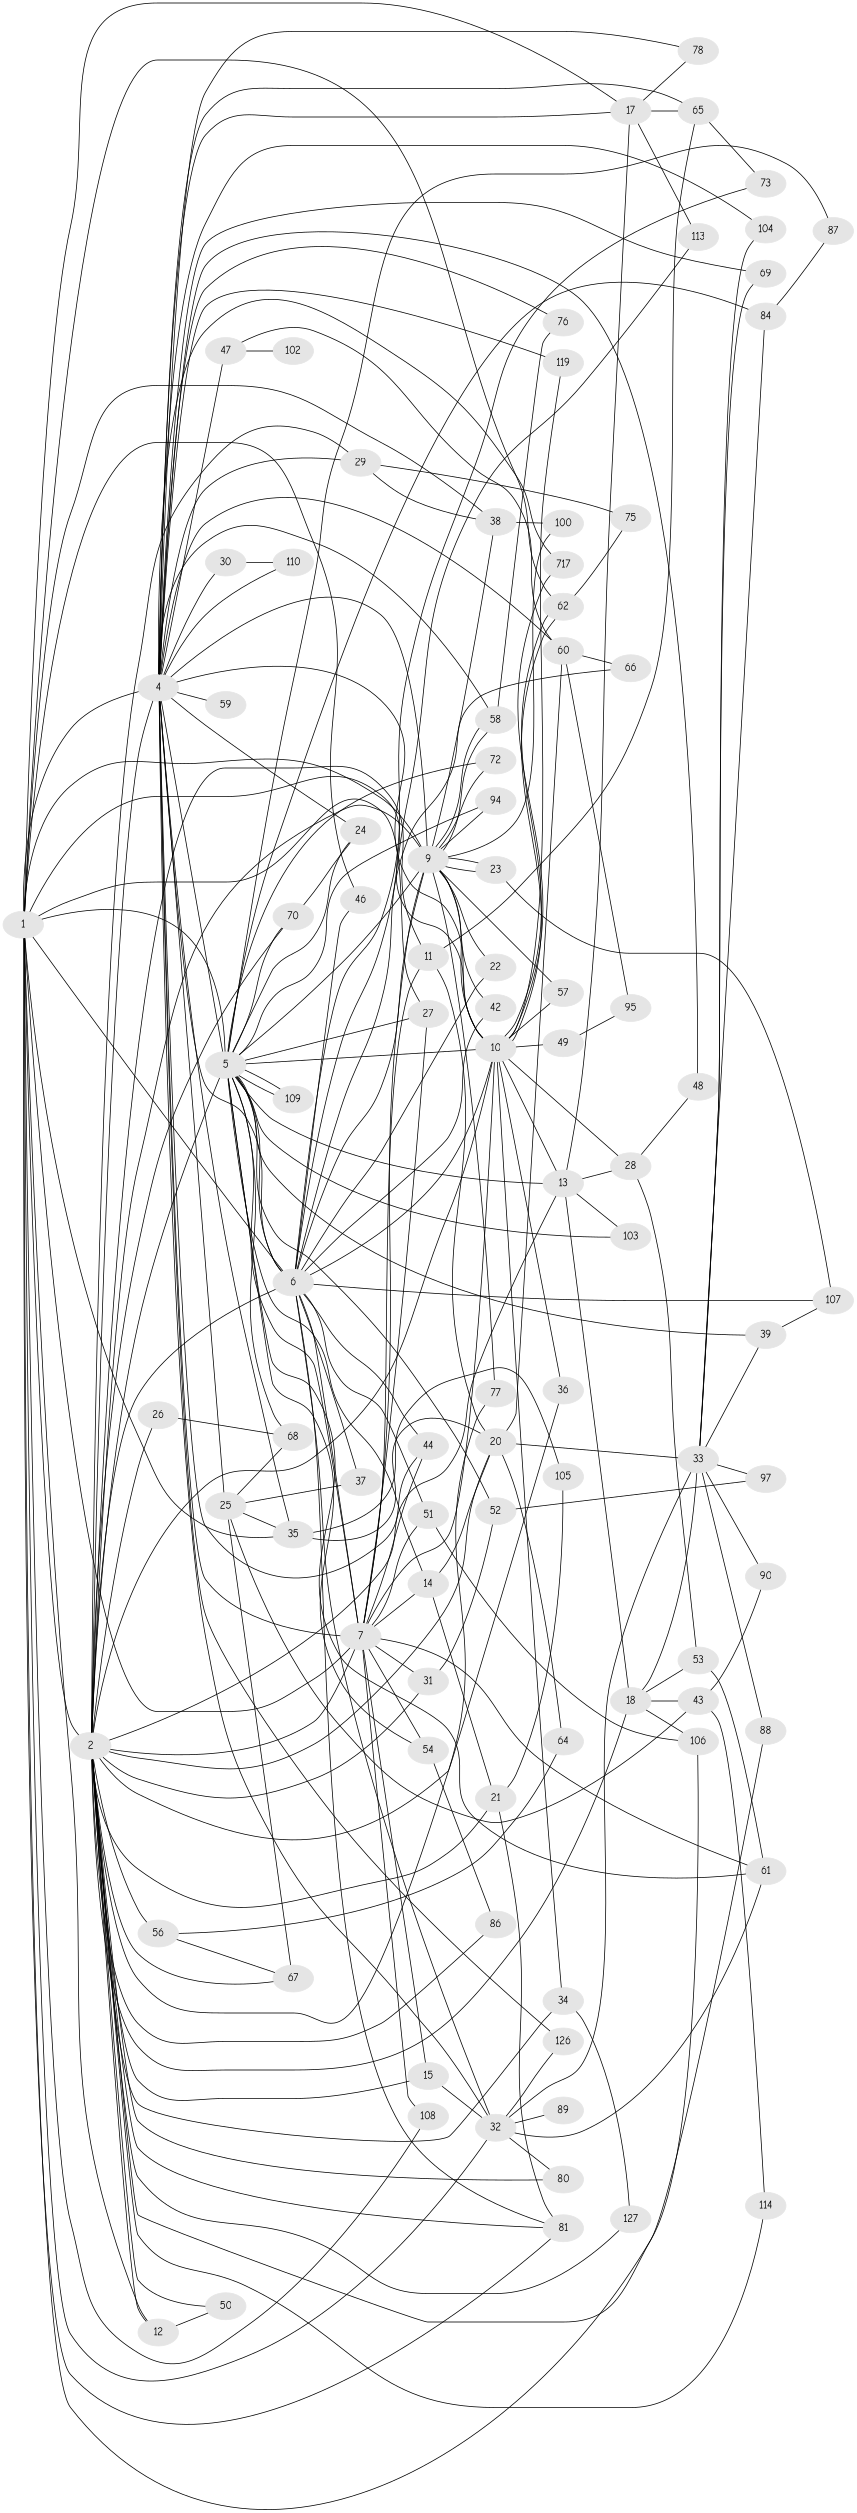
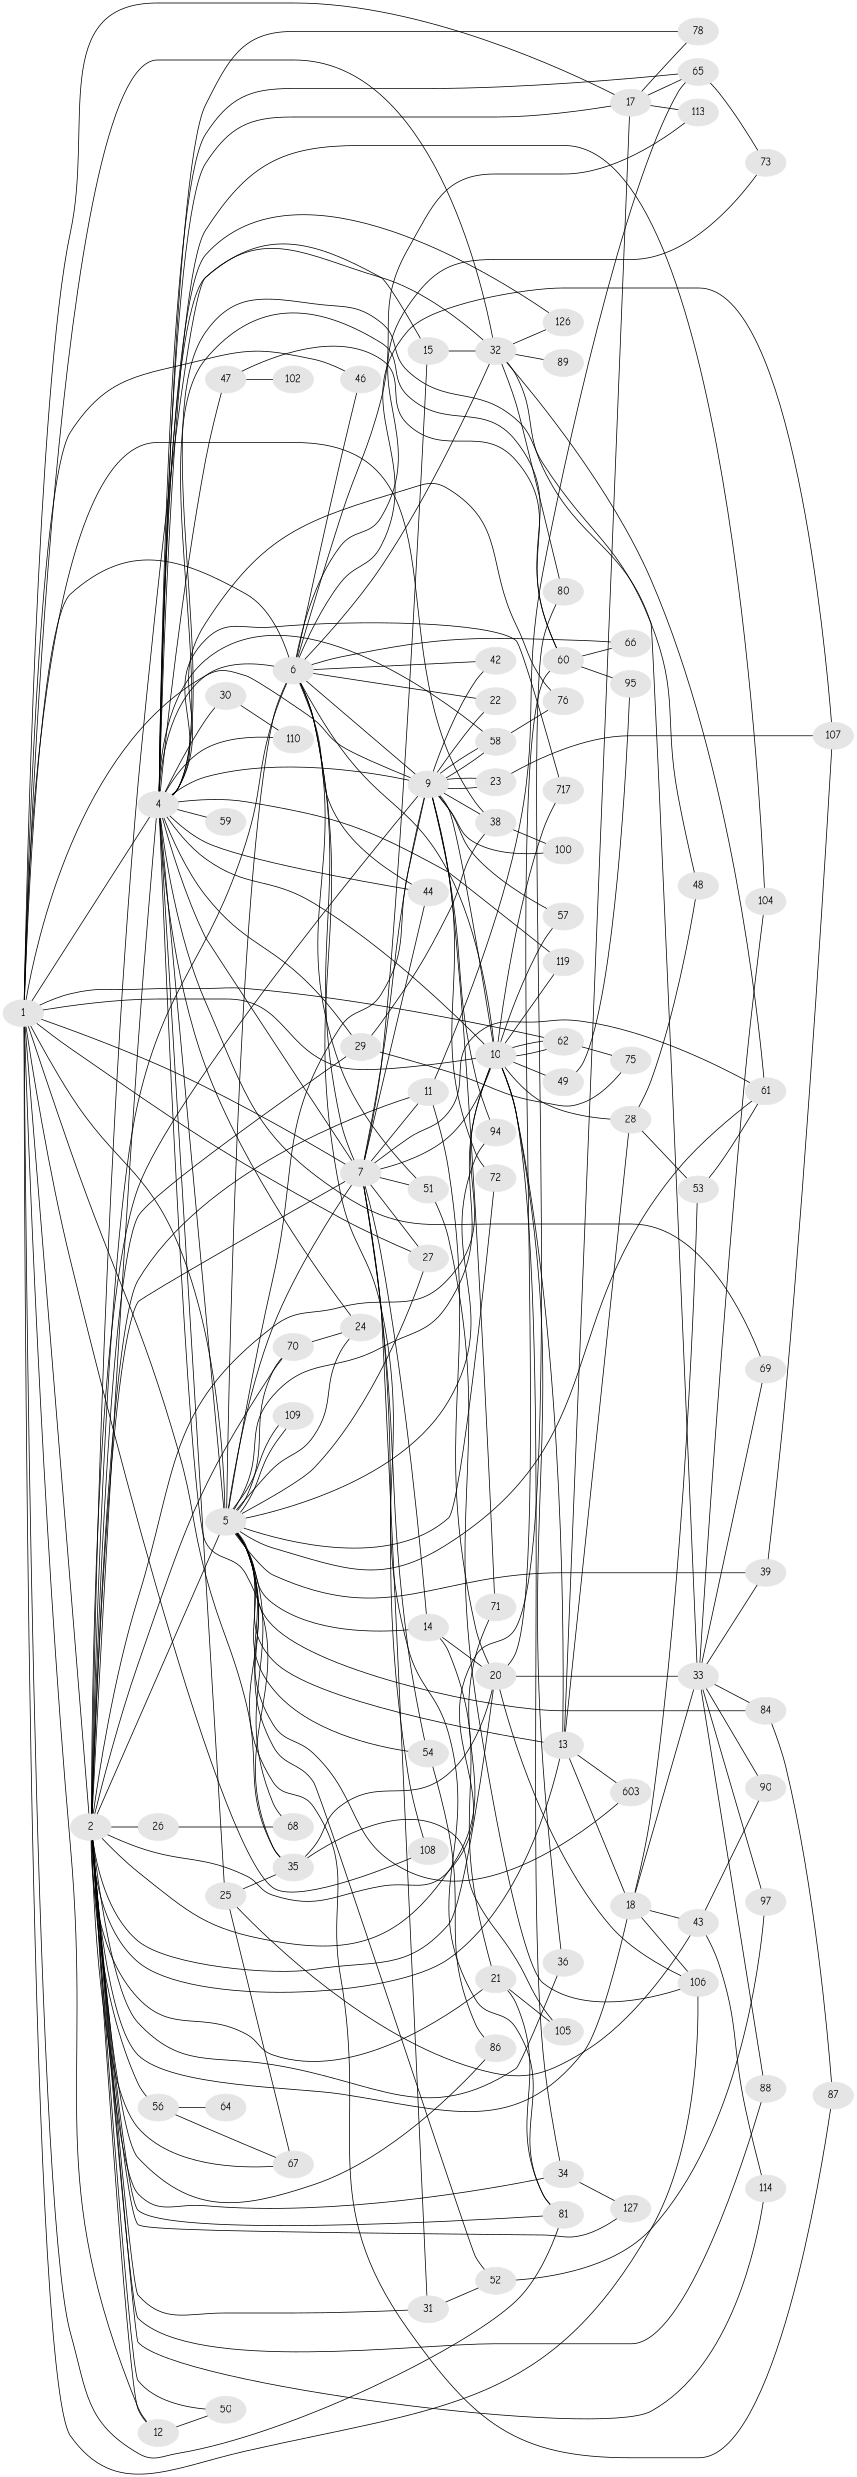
node "103": label "103" -> "603"
node "77": label "77" -> "71"
edge "68" -- "25": removed
node "37": removed
edge "20" -- "64": now "20" -- "106"
